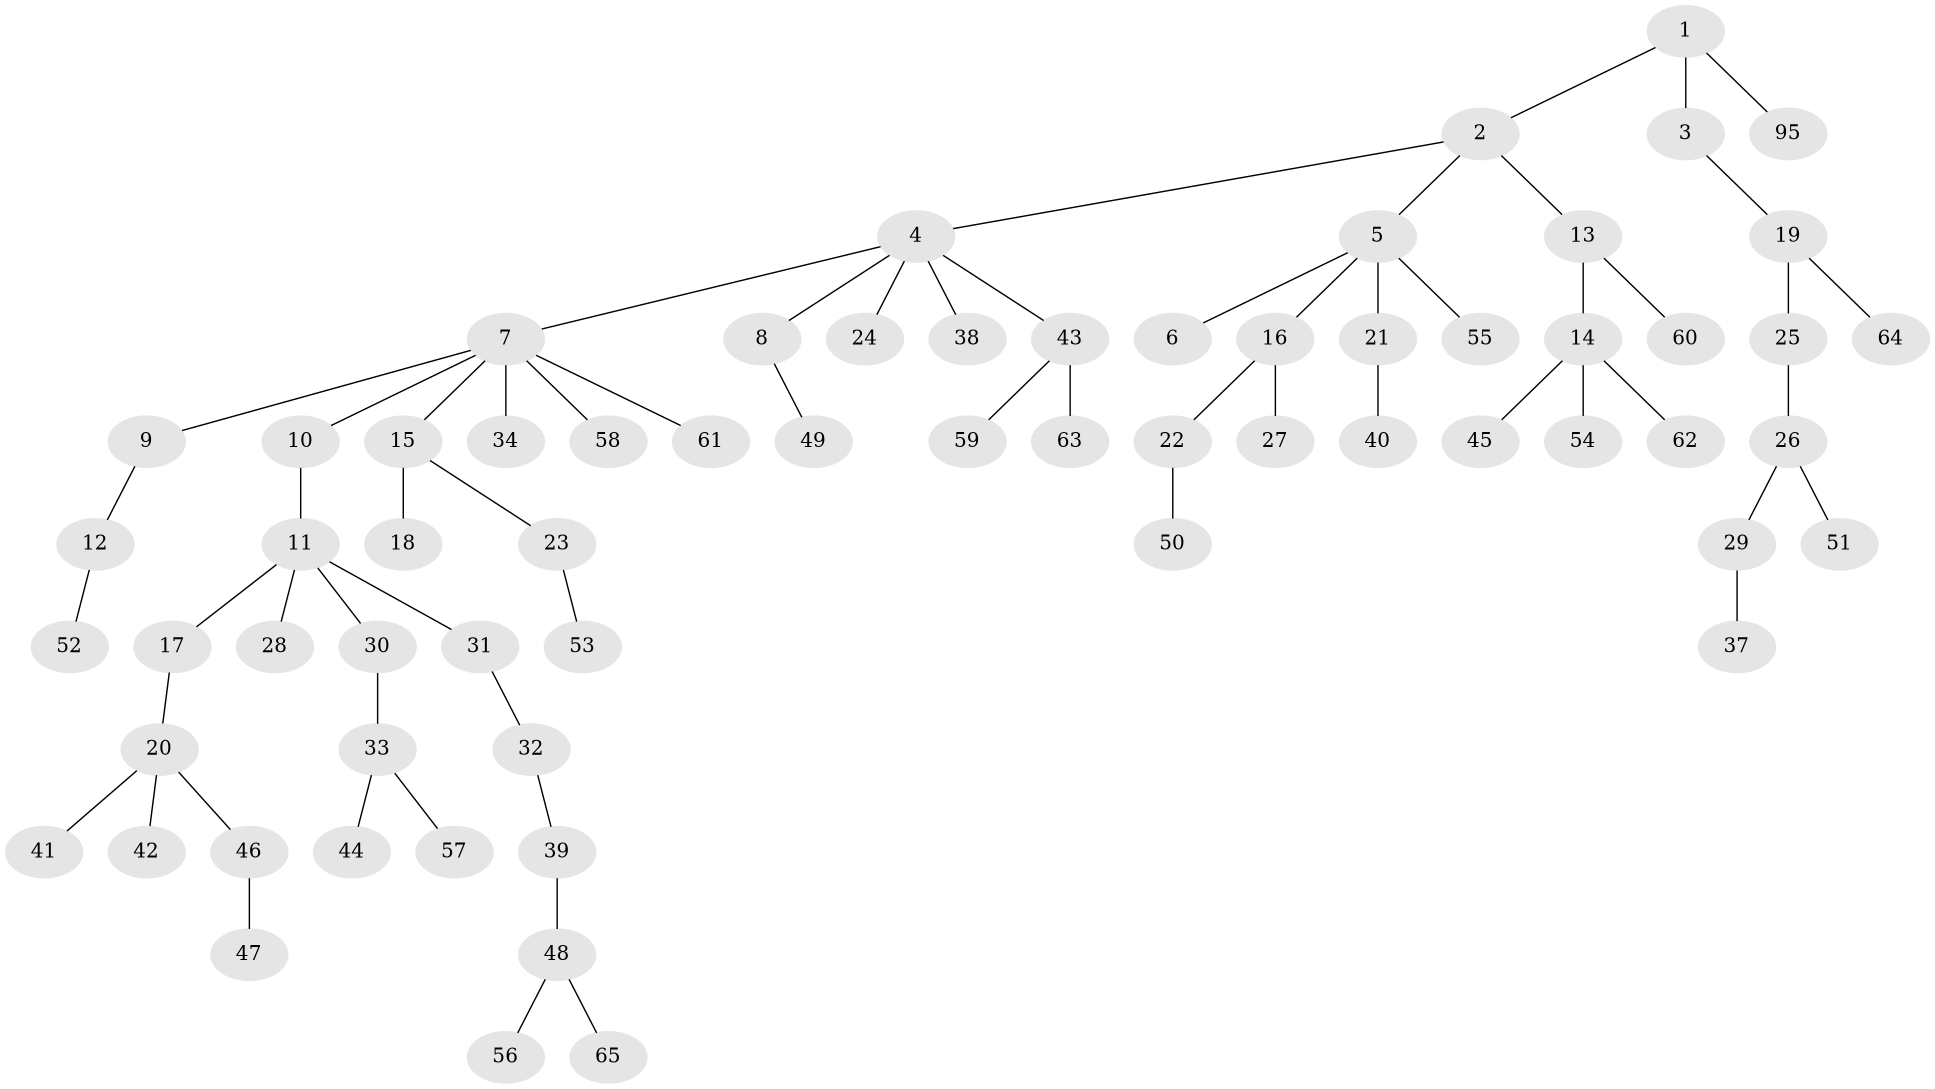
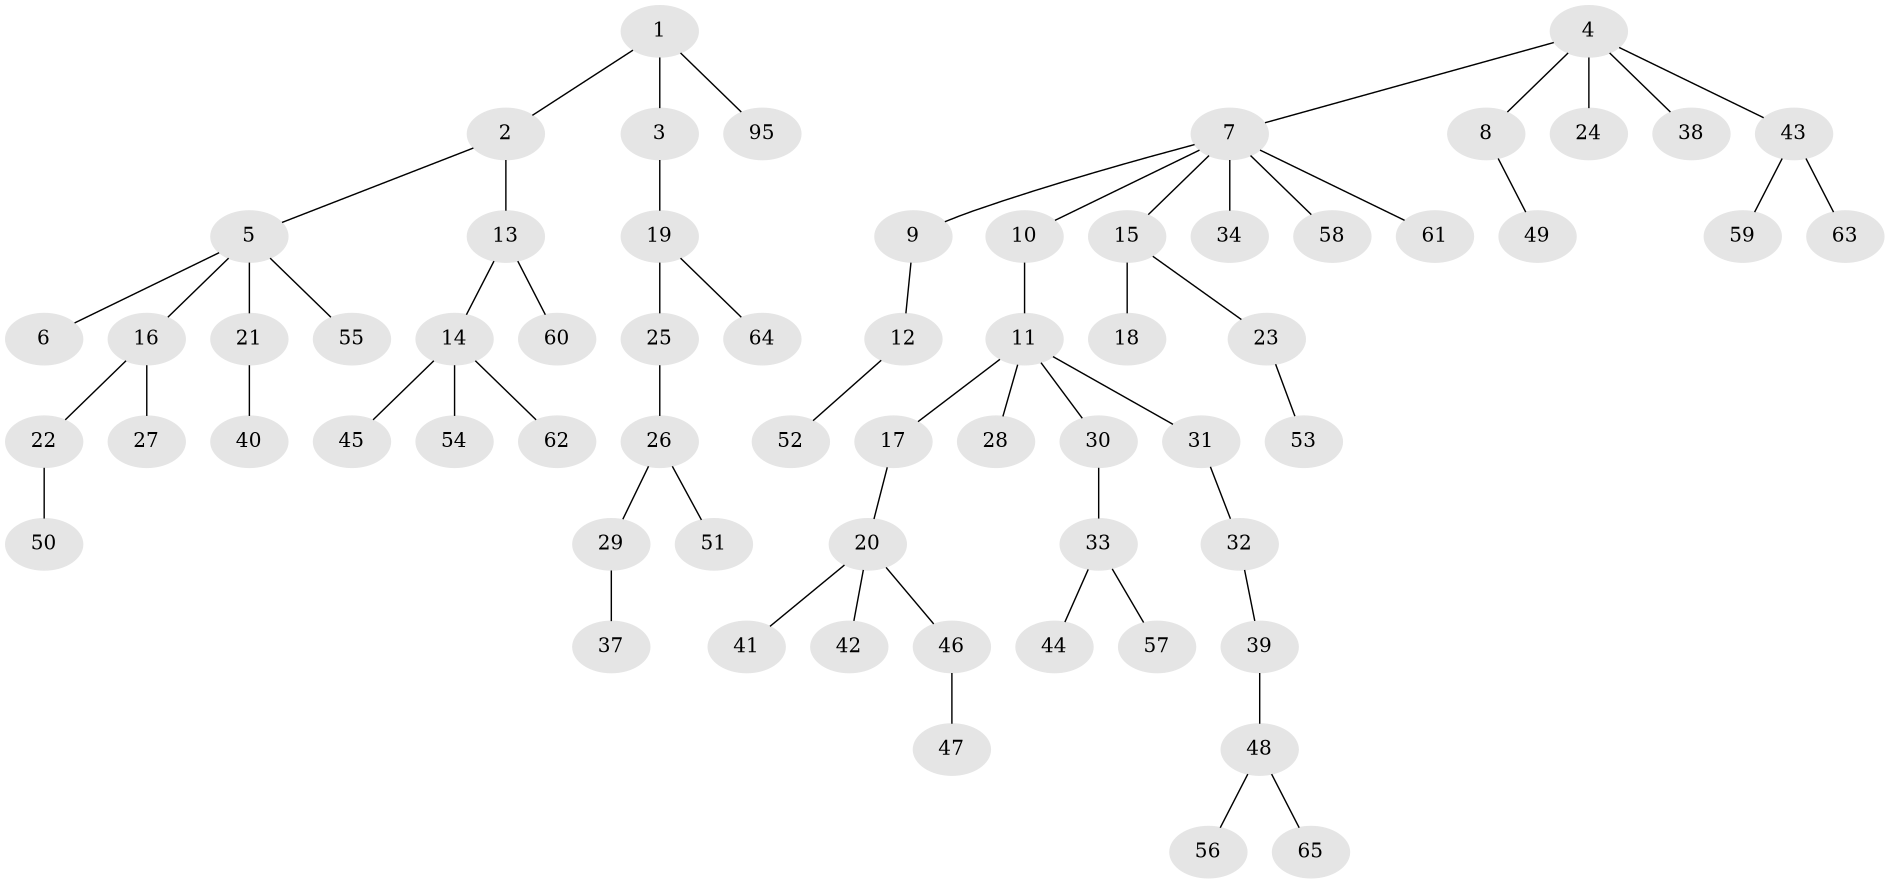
edge "2" -- "4": removed
